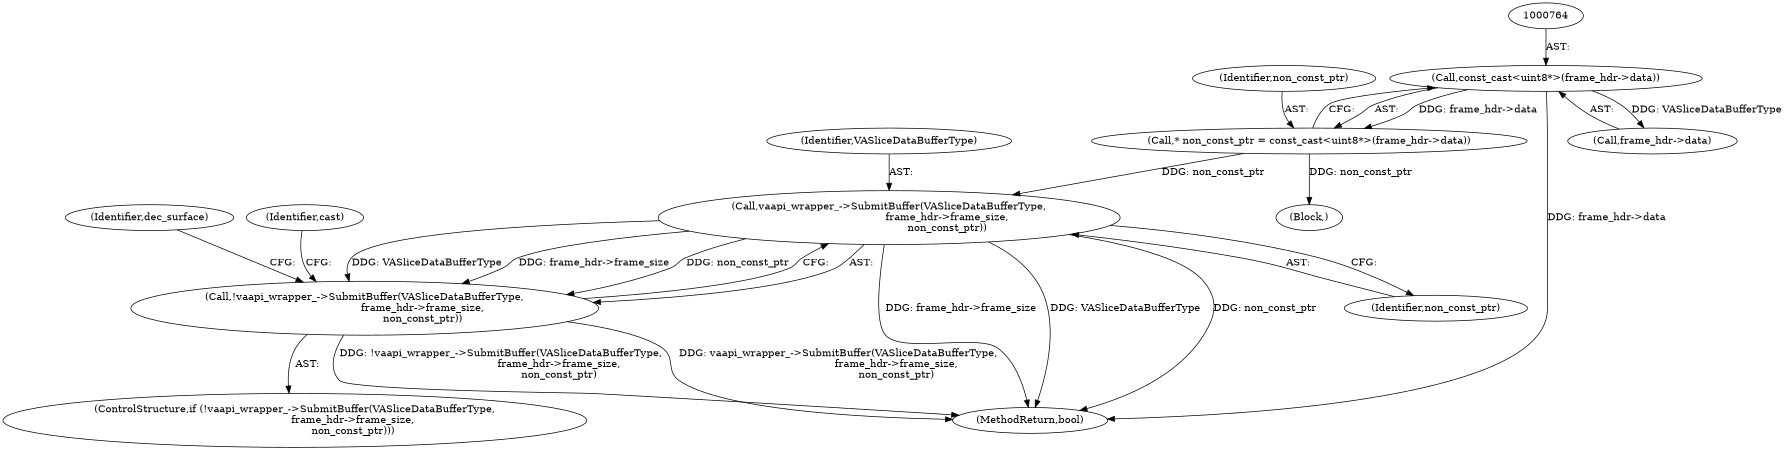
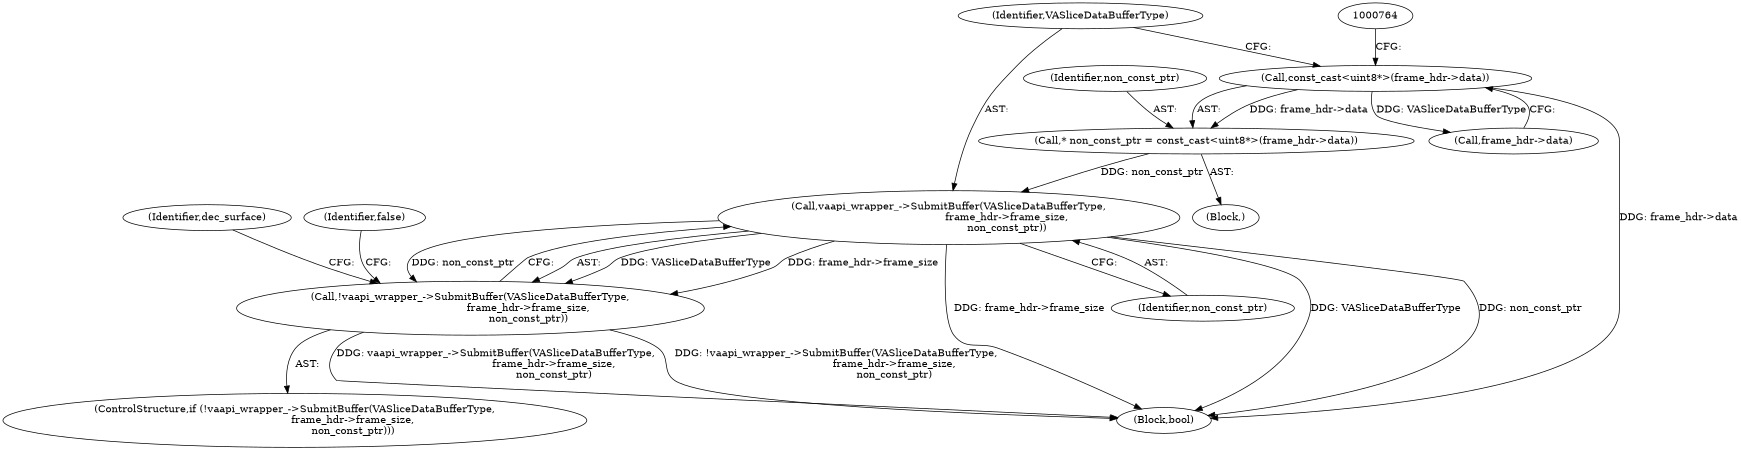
edge "1000764" -> "(Call,const_cast<uint8*>(frame_hdr->data))": label "AST: " -> "CFG: "
edge "(Call,* non_const_ptr = const_cast<uint8*>(frame_hdr->data))" -> "(Call,const_cast<uint8*>(frame_hdr->data))": now "(Identifier,VASliceDataBufferType)" -> "(Call,const_cast<uint8*>(frame_hdr->data))"
edge "(Call,frame_hdr->data)" -> "(Call,const_cast<uint8*>(frame_hdr->data))": label "AST: " -> "CFG: "
edge "(Call,* non_const_ptr = const_cast<uint8*>(frame_hdr->data))" -> "(Block,)": label "DDG: non_const_ptr" -> "AST: "
node "(Identifier,cast)": label "(Identifier,cast)" -> "(Identifier,false)"
node "(MethodReturn,bool)": label "(MethodReturn,bool)" -> "(Block,bool)"
